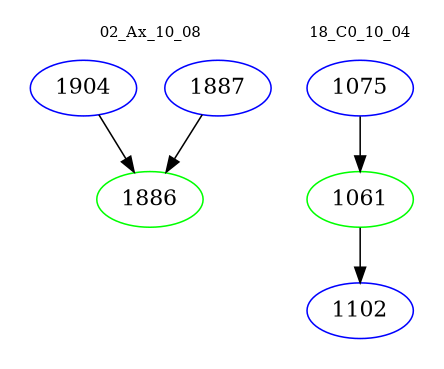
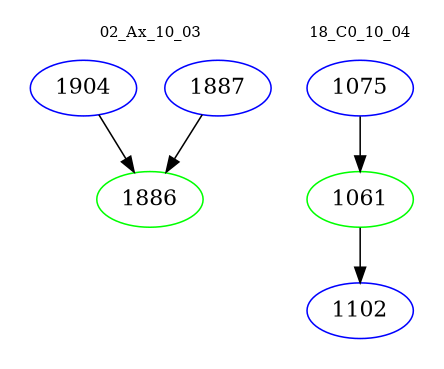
cluster "02_Ax_10_08": label "02_Ax_10_08" -> "02_Ax_10_03"
